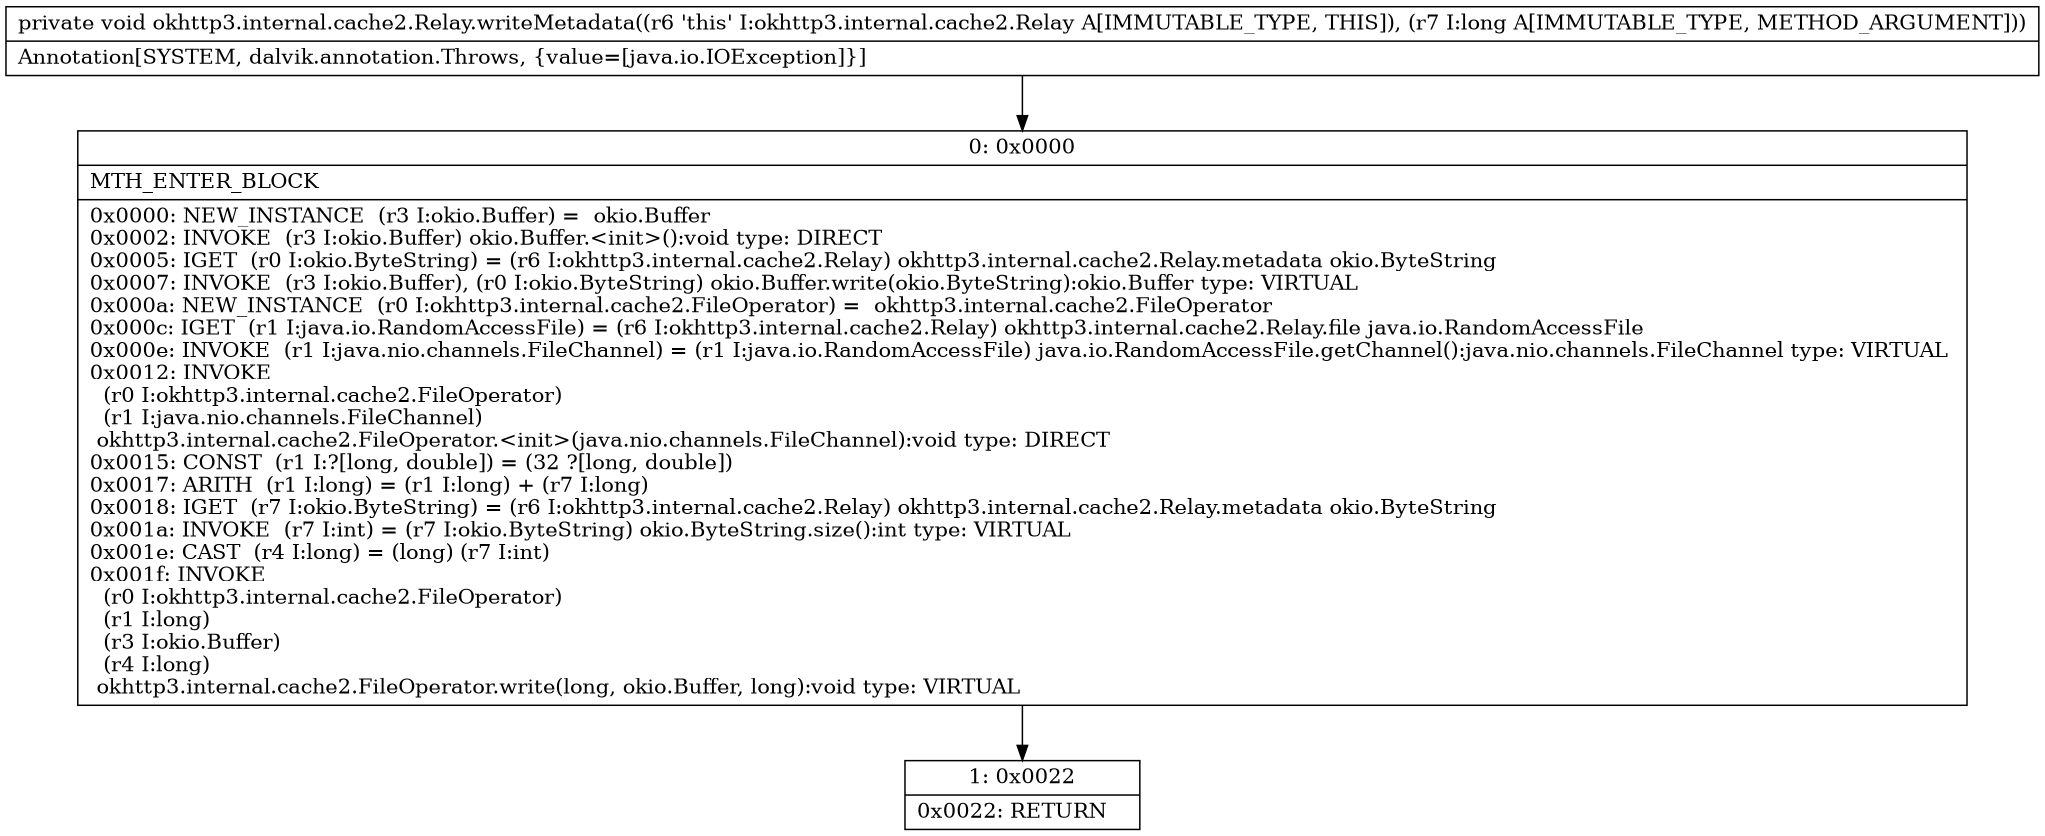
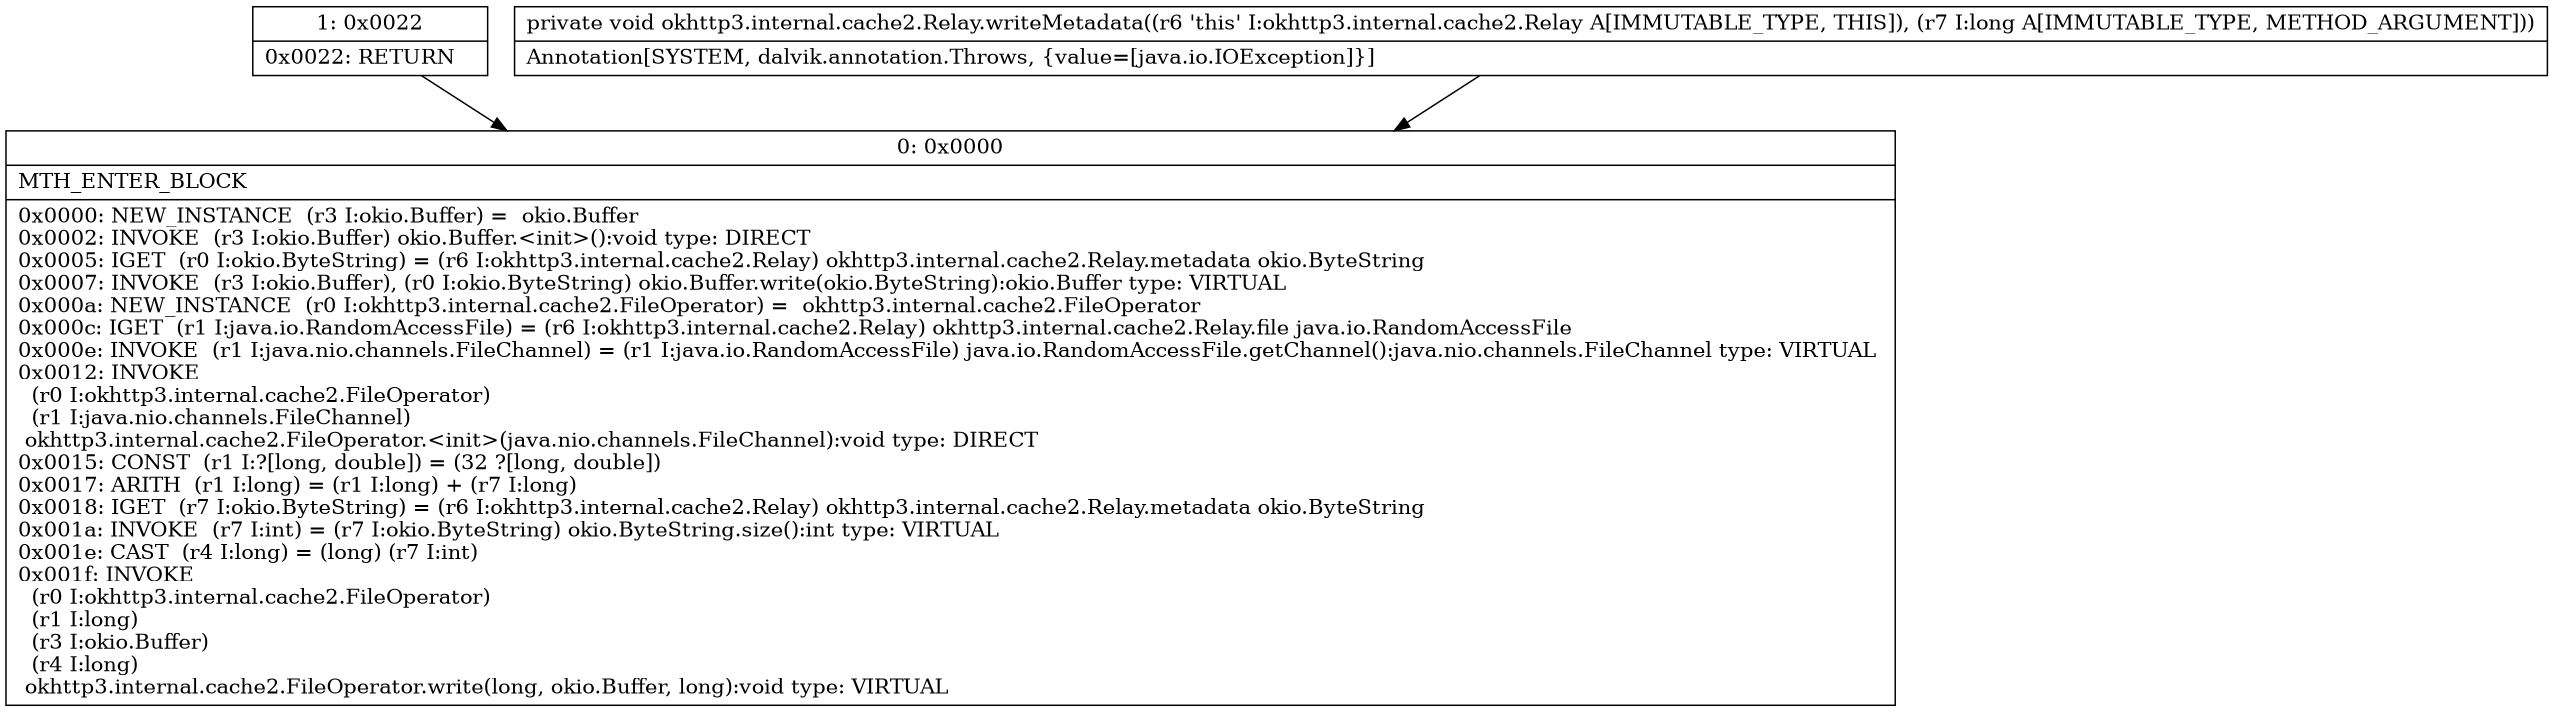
edge "0: 0x0000" -> "1: 0x0022": reversed
